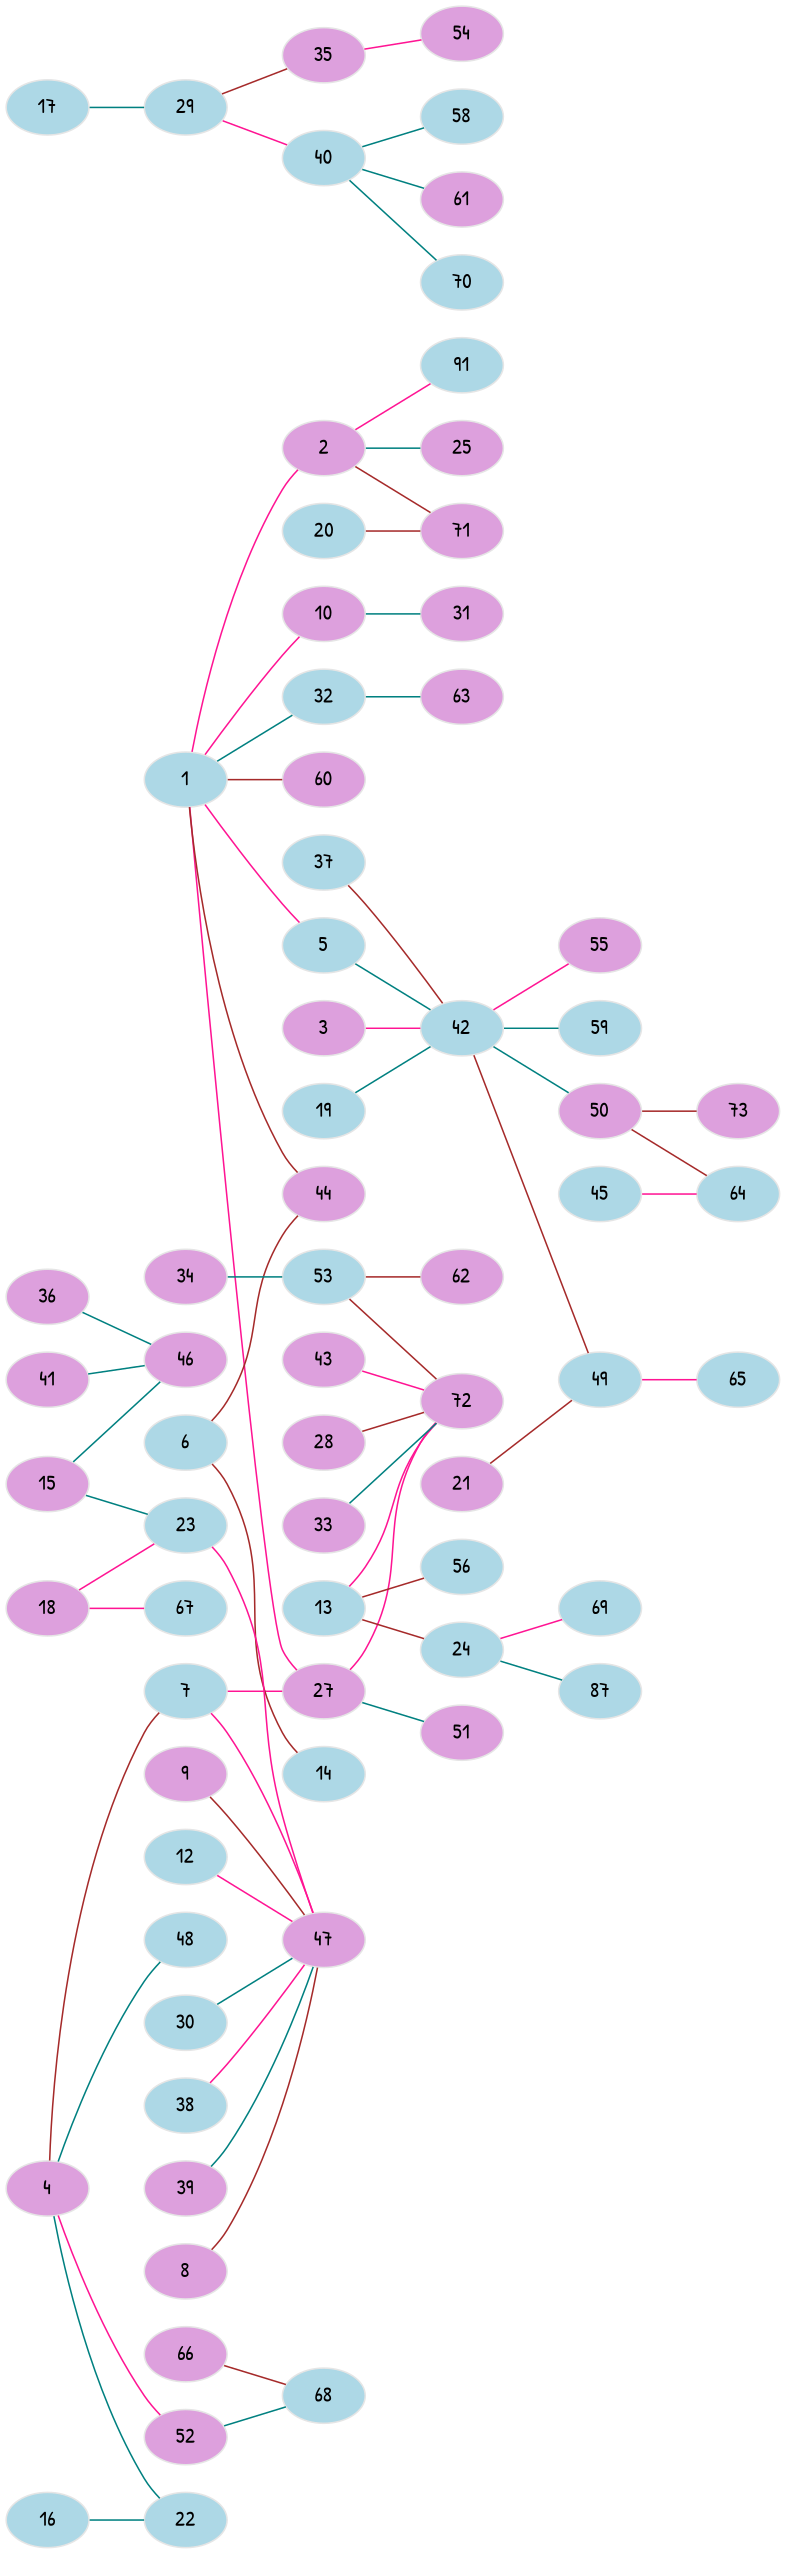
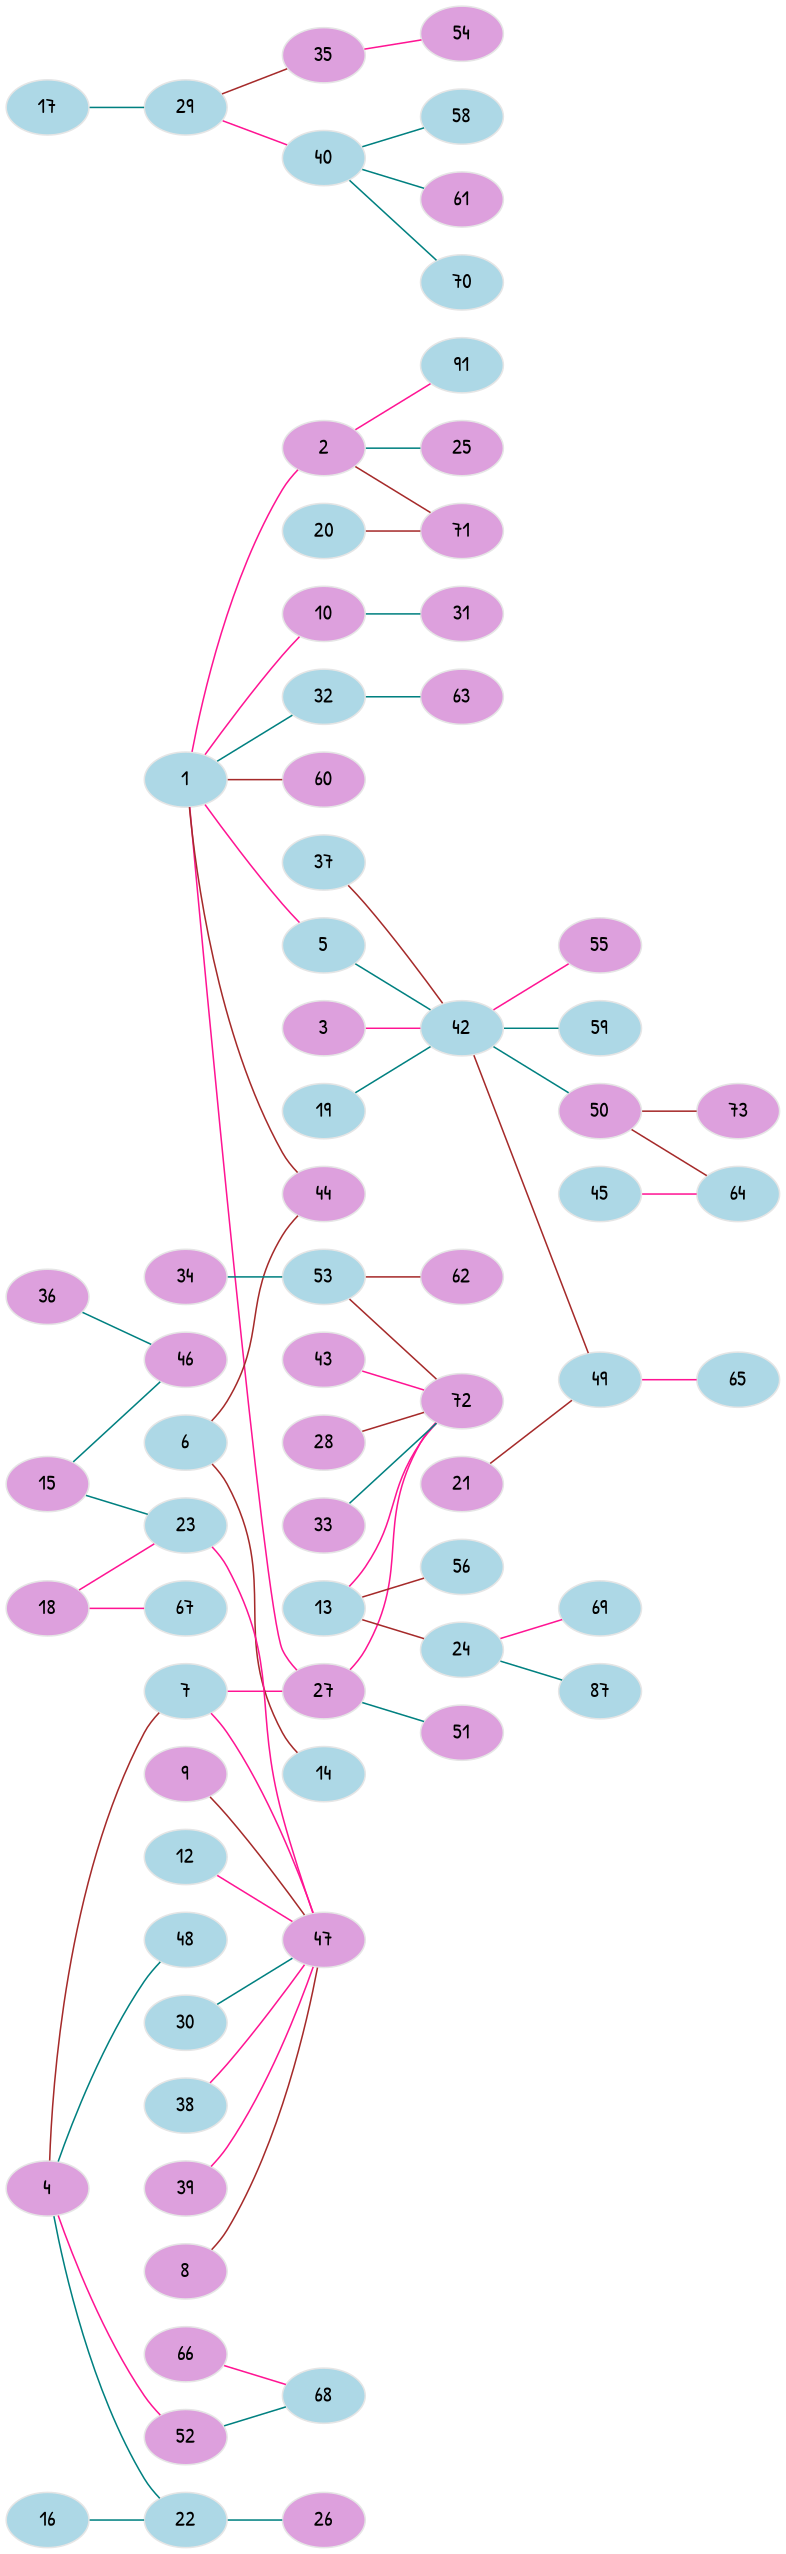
node "41": removed
edge "47" -- "39": color teal -> deeppink
edge "66" -- "68": color brown -> deeppink
node "26": added
